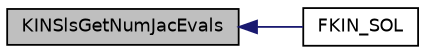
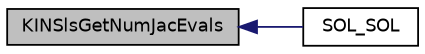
node "FKIN_SOL": label "FKIN_SOL" -> "SOL_SOL"
